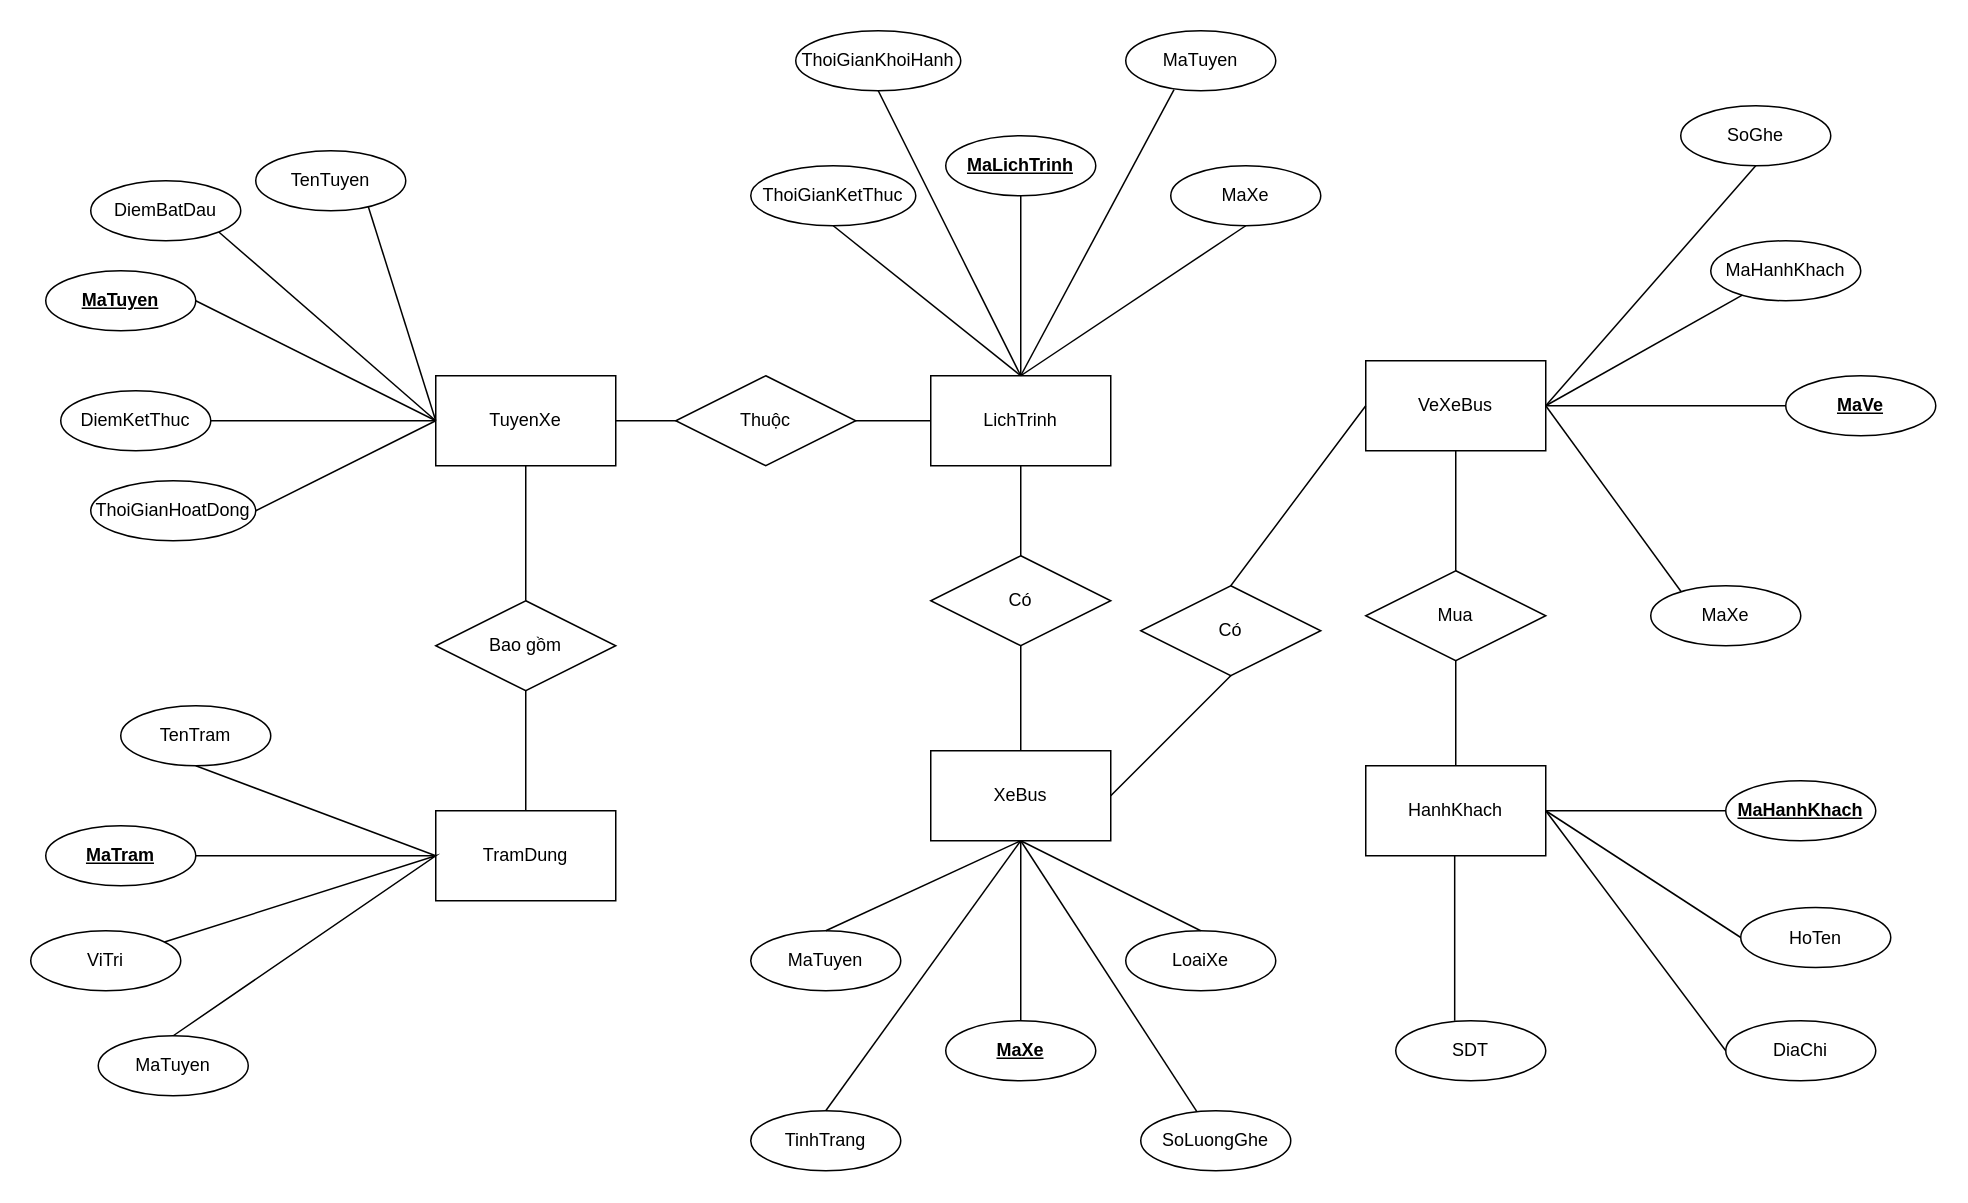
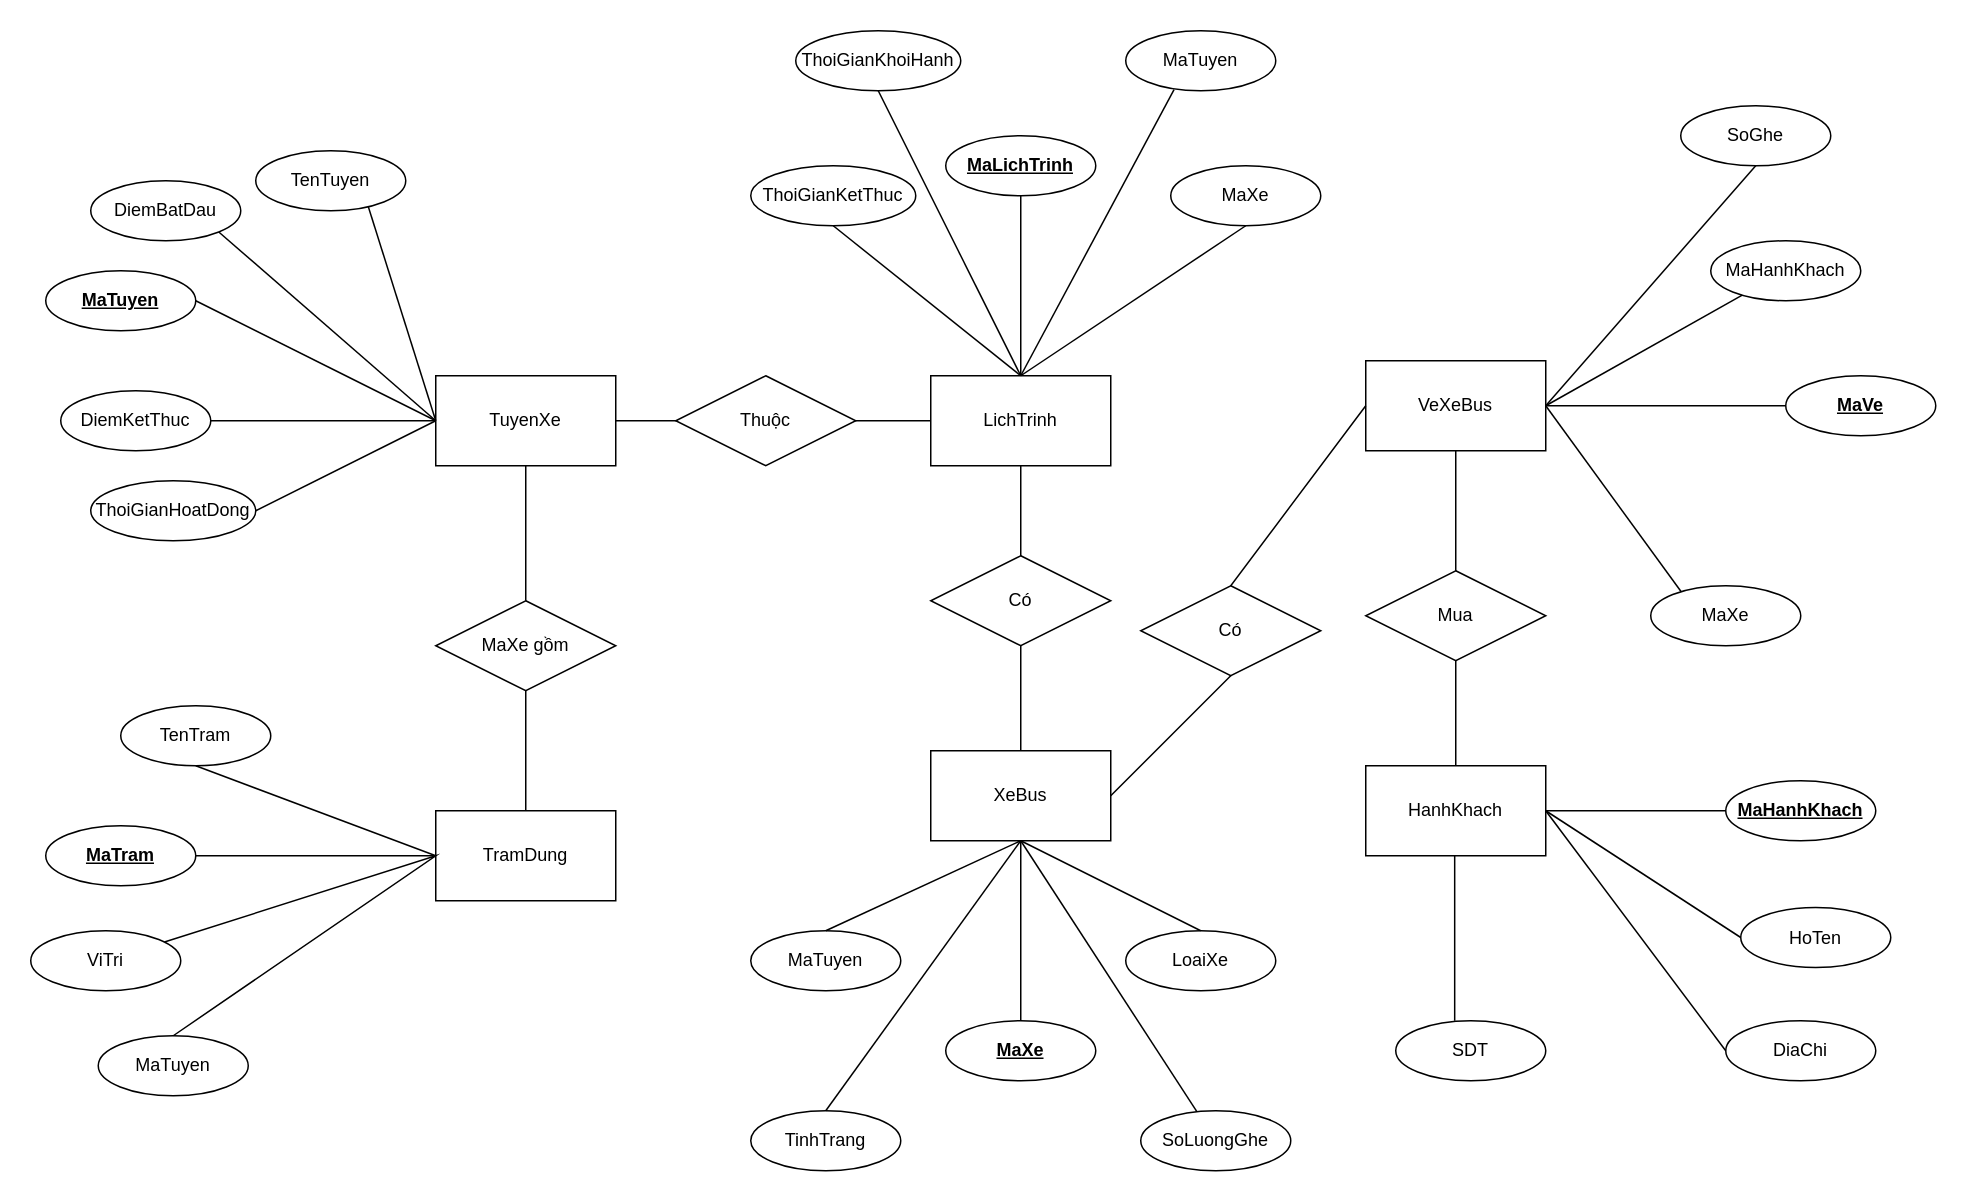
node "Bao gồm": label "Bao gồm" -> "MaXe gồm"
